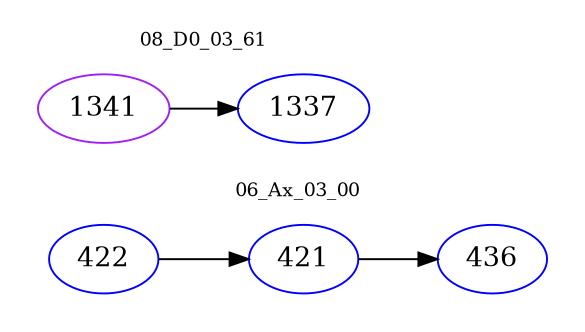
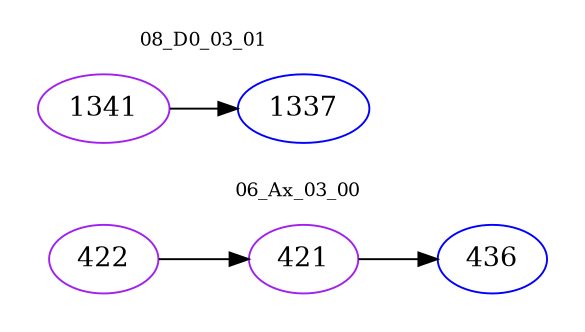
cluster "08_D0_03_61": label "08_D0_03_61" -> "08_D0_03_01"
node "422": color blue -> purple
node "421": color blue -> purple
